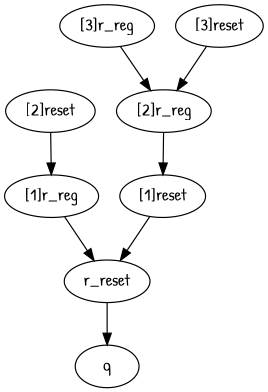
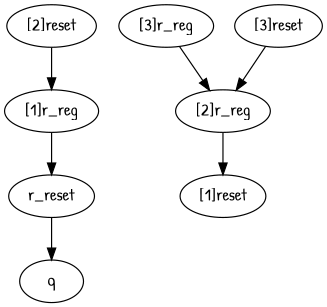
edge "[1]reset" -> "r_reset": removed
